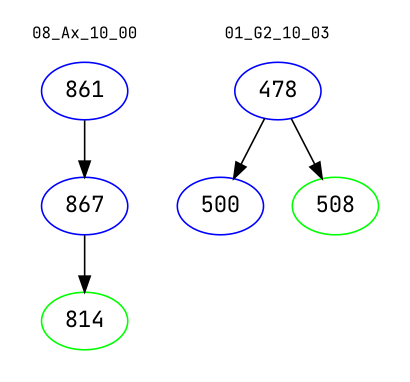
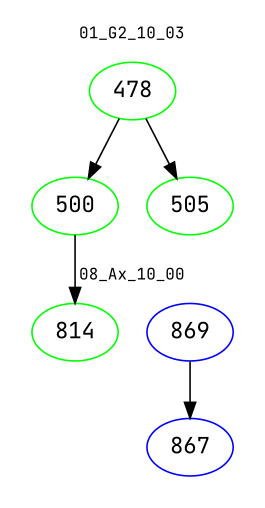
node "861": label "861" -> "869"
node "478": color blue -> green
node "500": color blue -> green
node "508": label "508" -> "505"
edge "867" -> "814": now "500" -> "814"
